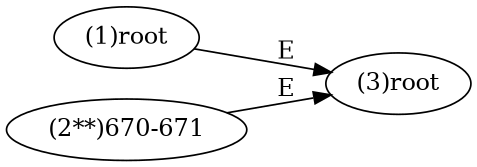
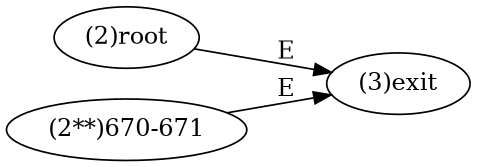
node "(1)root": label "(1)root" -> "(2)root"
node "(3)root": label "(3)root" -> "(3)exit"
